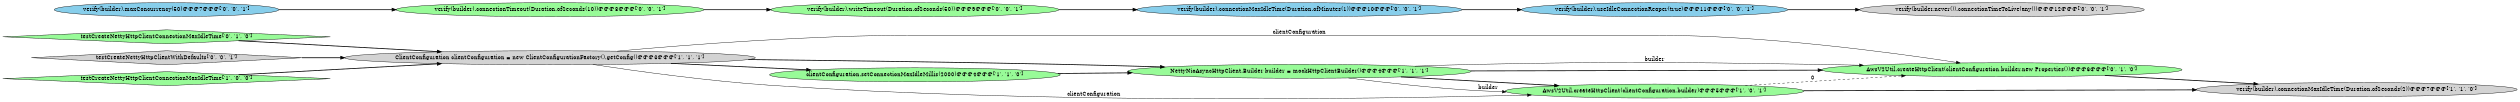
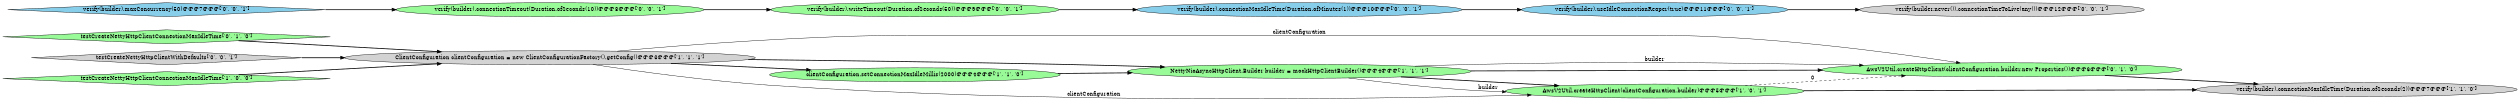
node "verify(builder).maxConcurrency(50)@@@7@@@['0', '0', '1']": shape ellipse -> diamond
